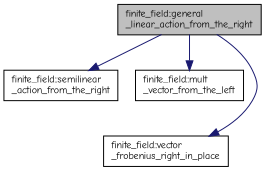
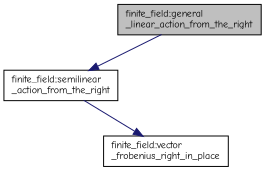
edge "finite_field::general _linear_action_from_the_right" -> "finite_field::vector _frobenius_right_in_place": now "finite_field::semilinear _action_from_the_right" -> "finite_field::vector _frobenius_right_in_place"
node "finite_field::mult _vector_from_the_left": removed
